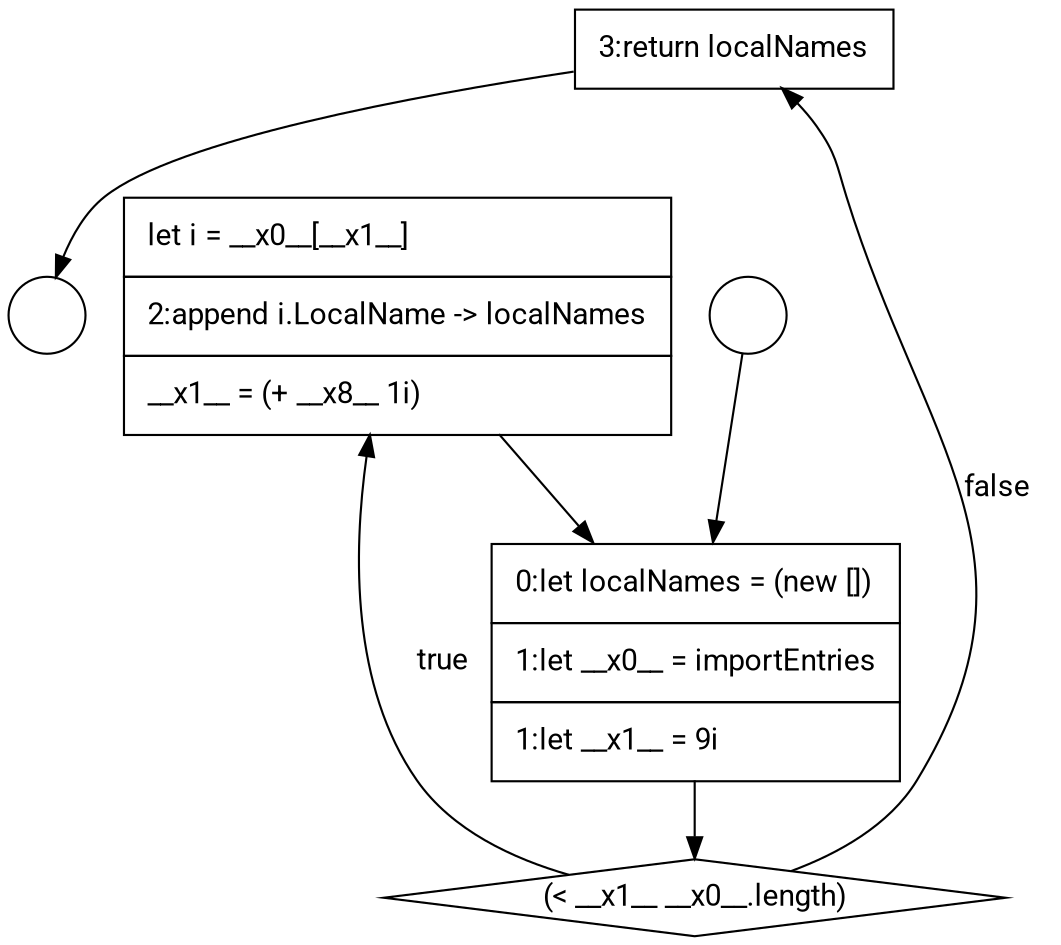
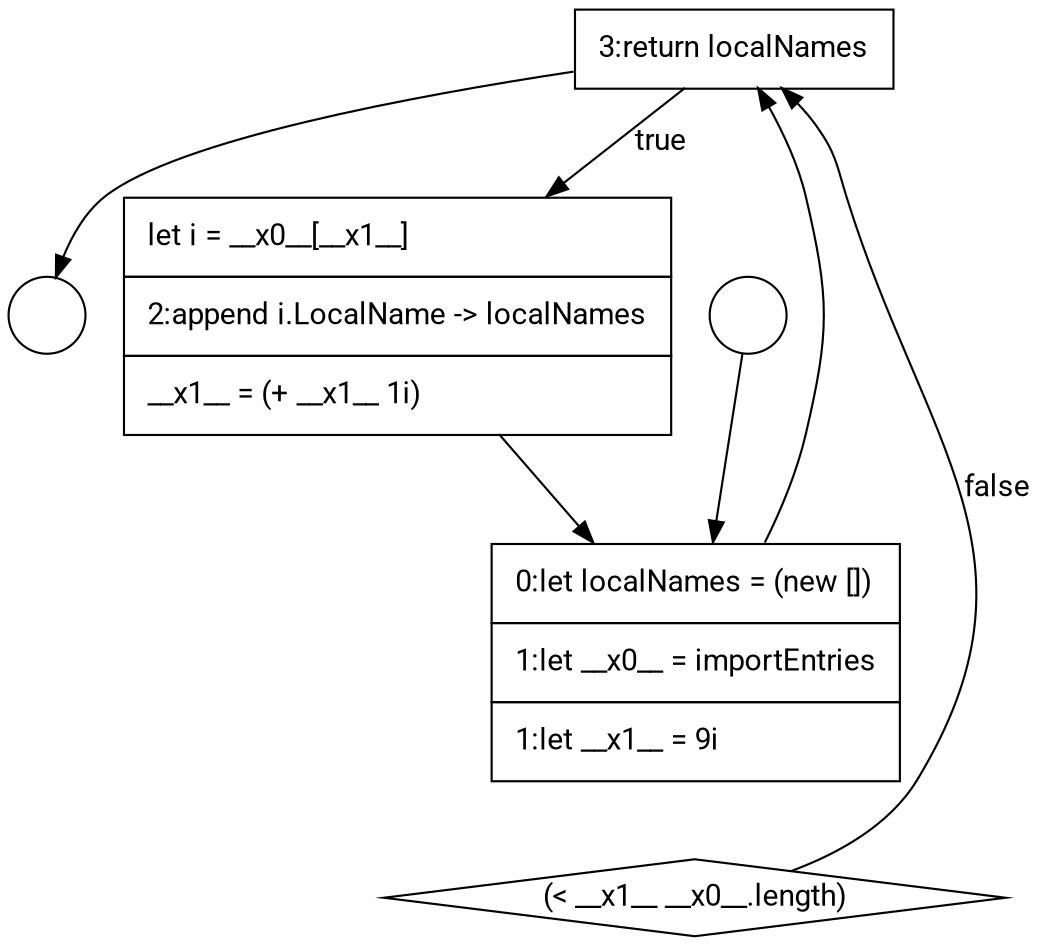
node "let i = __x0__[__x1__]": text "__x1__ = (+ __x8__ 1i)" -> "__x1__ = (+ __x1__ 1i)"
edge "(< __x1__ __x0__.length)" -> "let i = __x0__[__x1__]": now "3:return localNames" -> "let i = __x0__[__x1__]"
edge "0:let localNames = (new [])" -> "(< __x1__ __x0__.length)": now "0:let localNames = (new [])" -> "3:return localNames"
